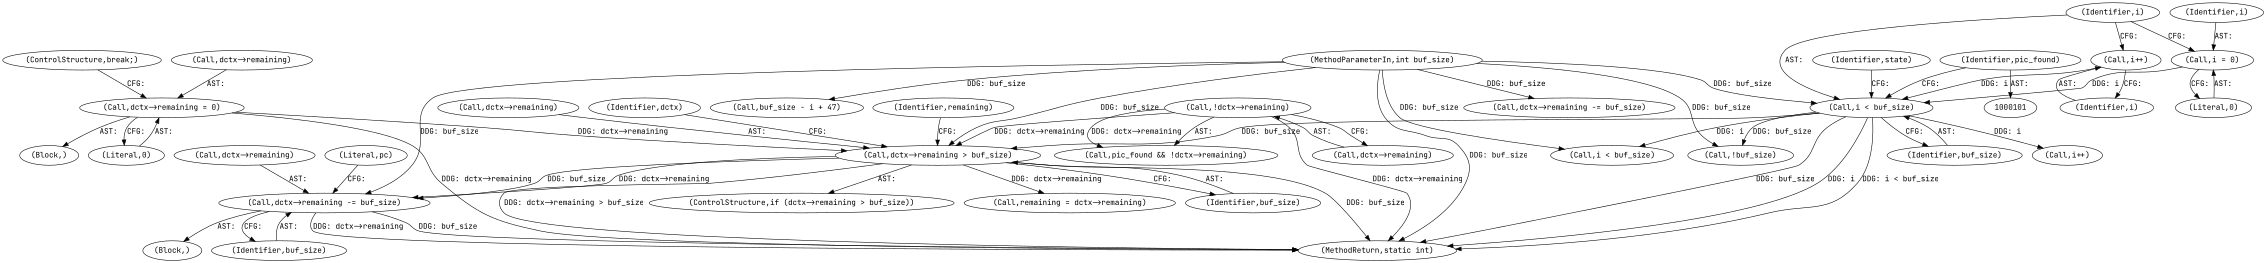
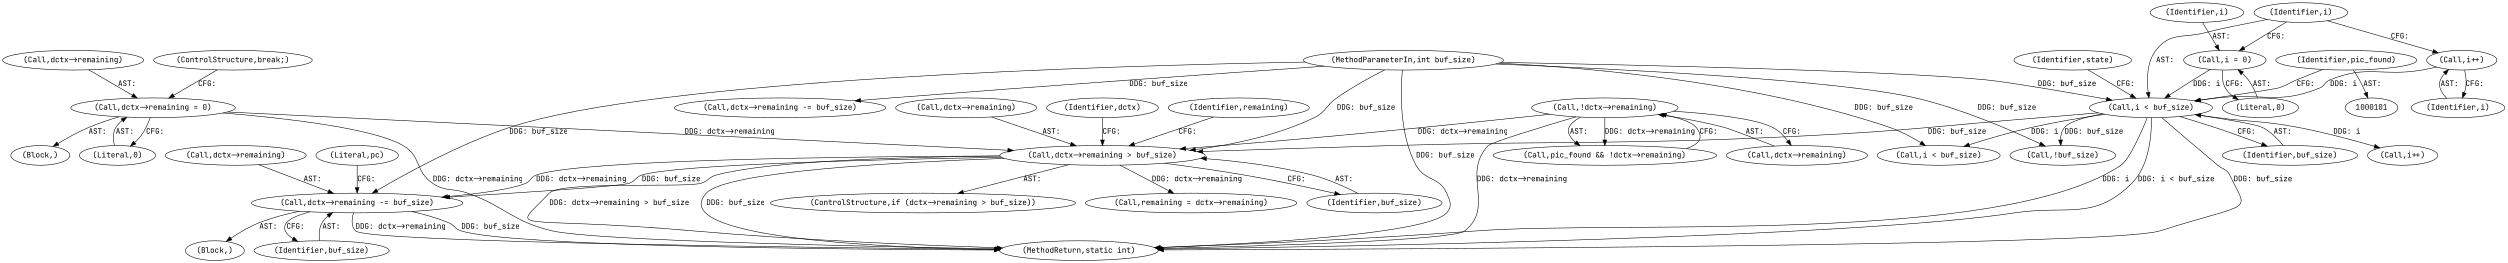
node "(Call,buf_size - i + 47)": removed
edge "(Call,pic_found && !dctx->remaining)" -> "(Call,!dctx->remaining)": added, label "CFG:"
